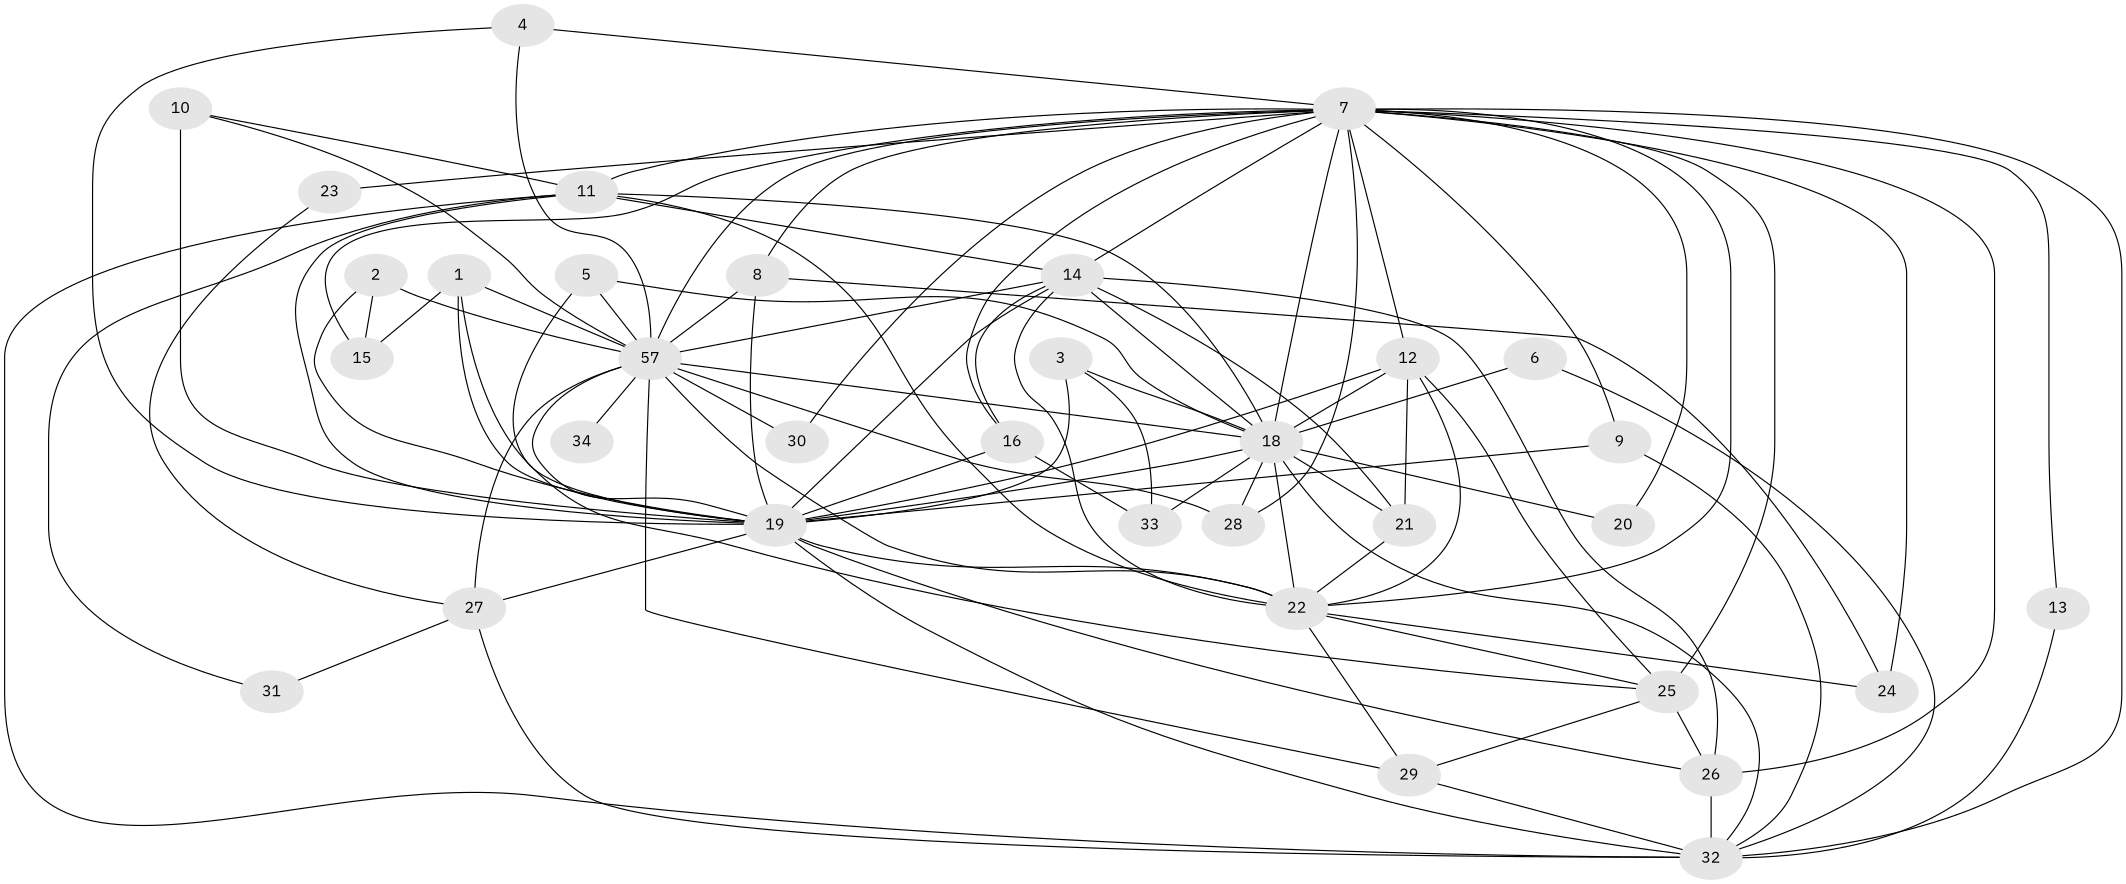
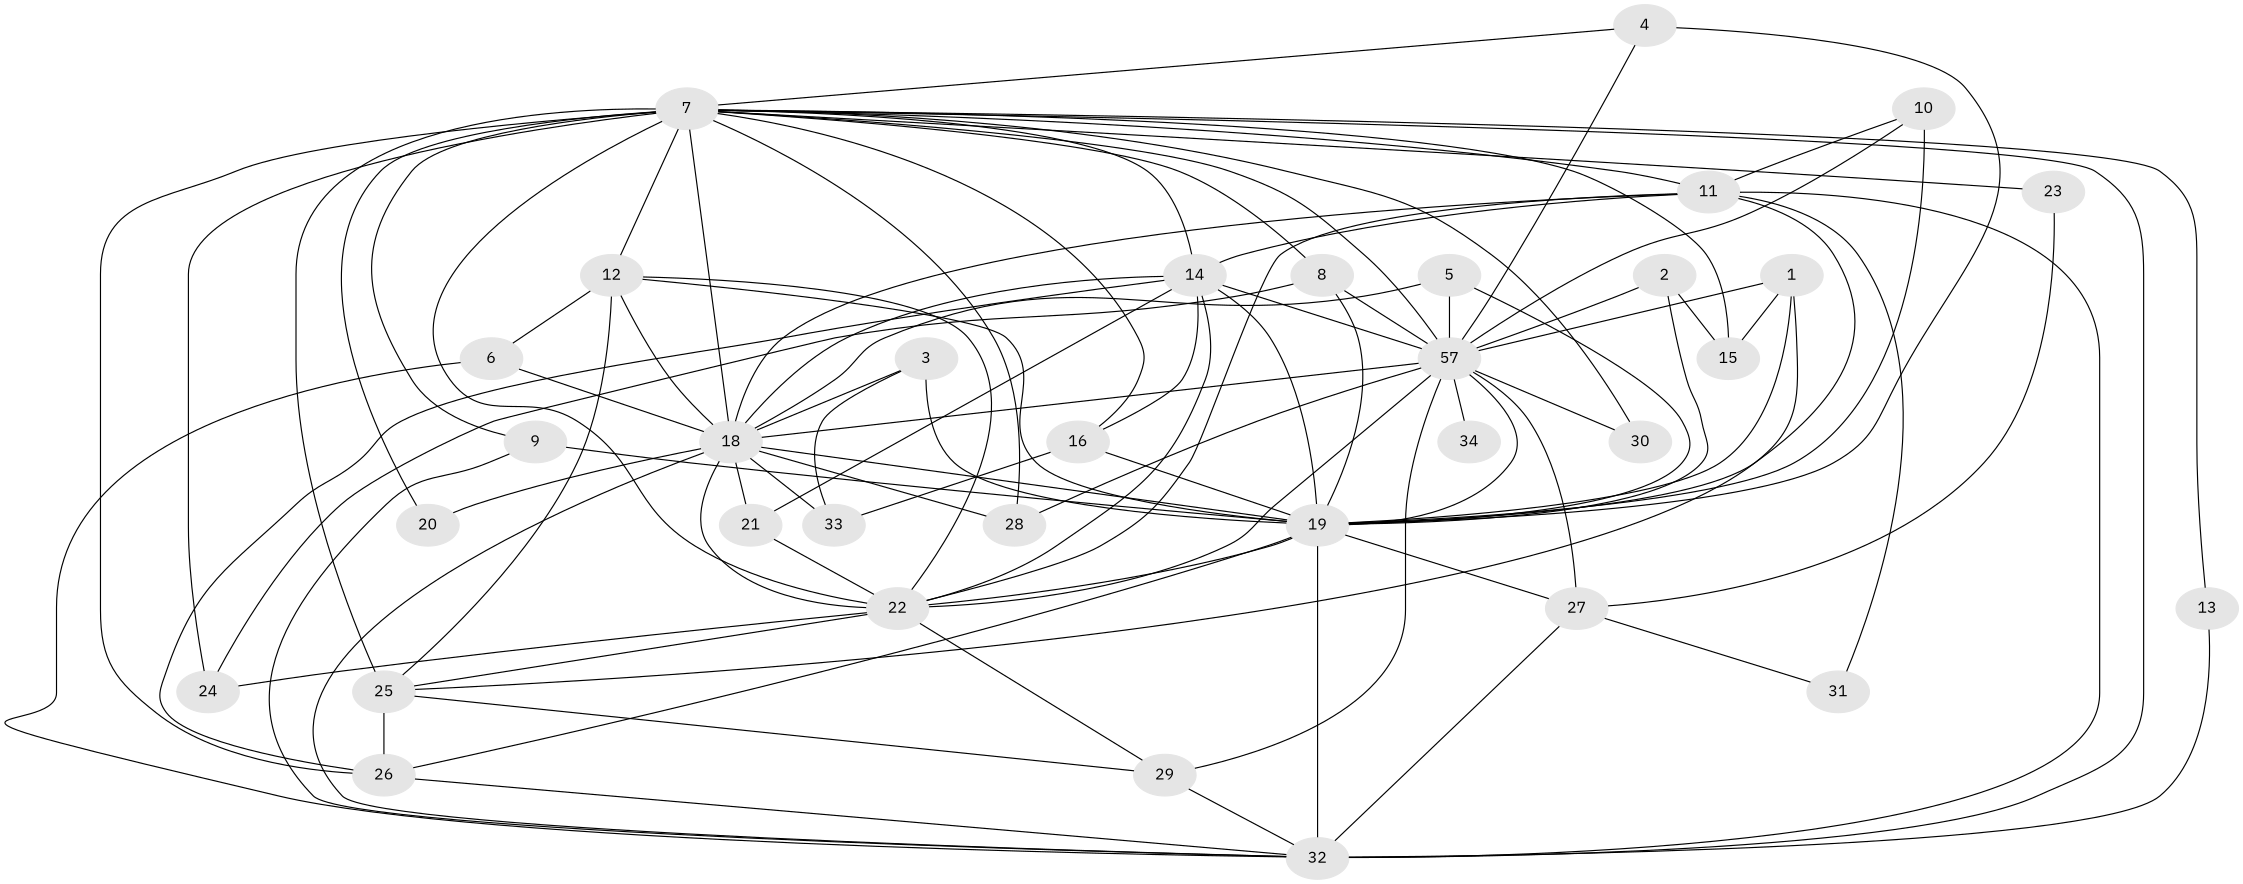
edge "12" -- "21": now "12" -- "6"
